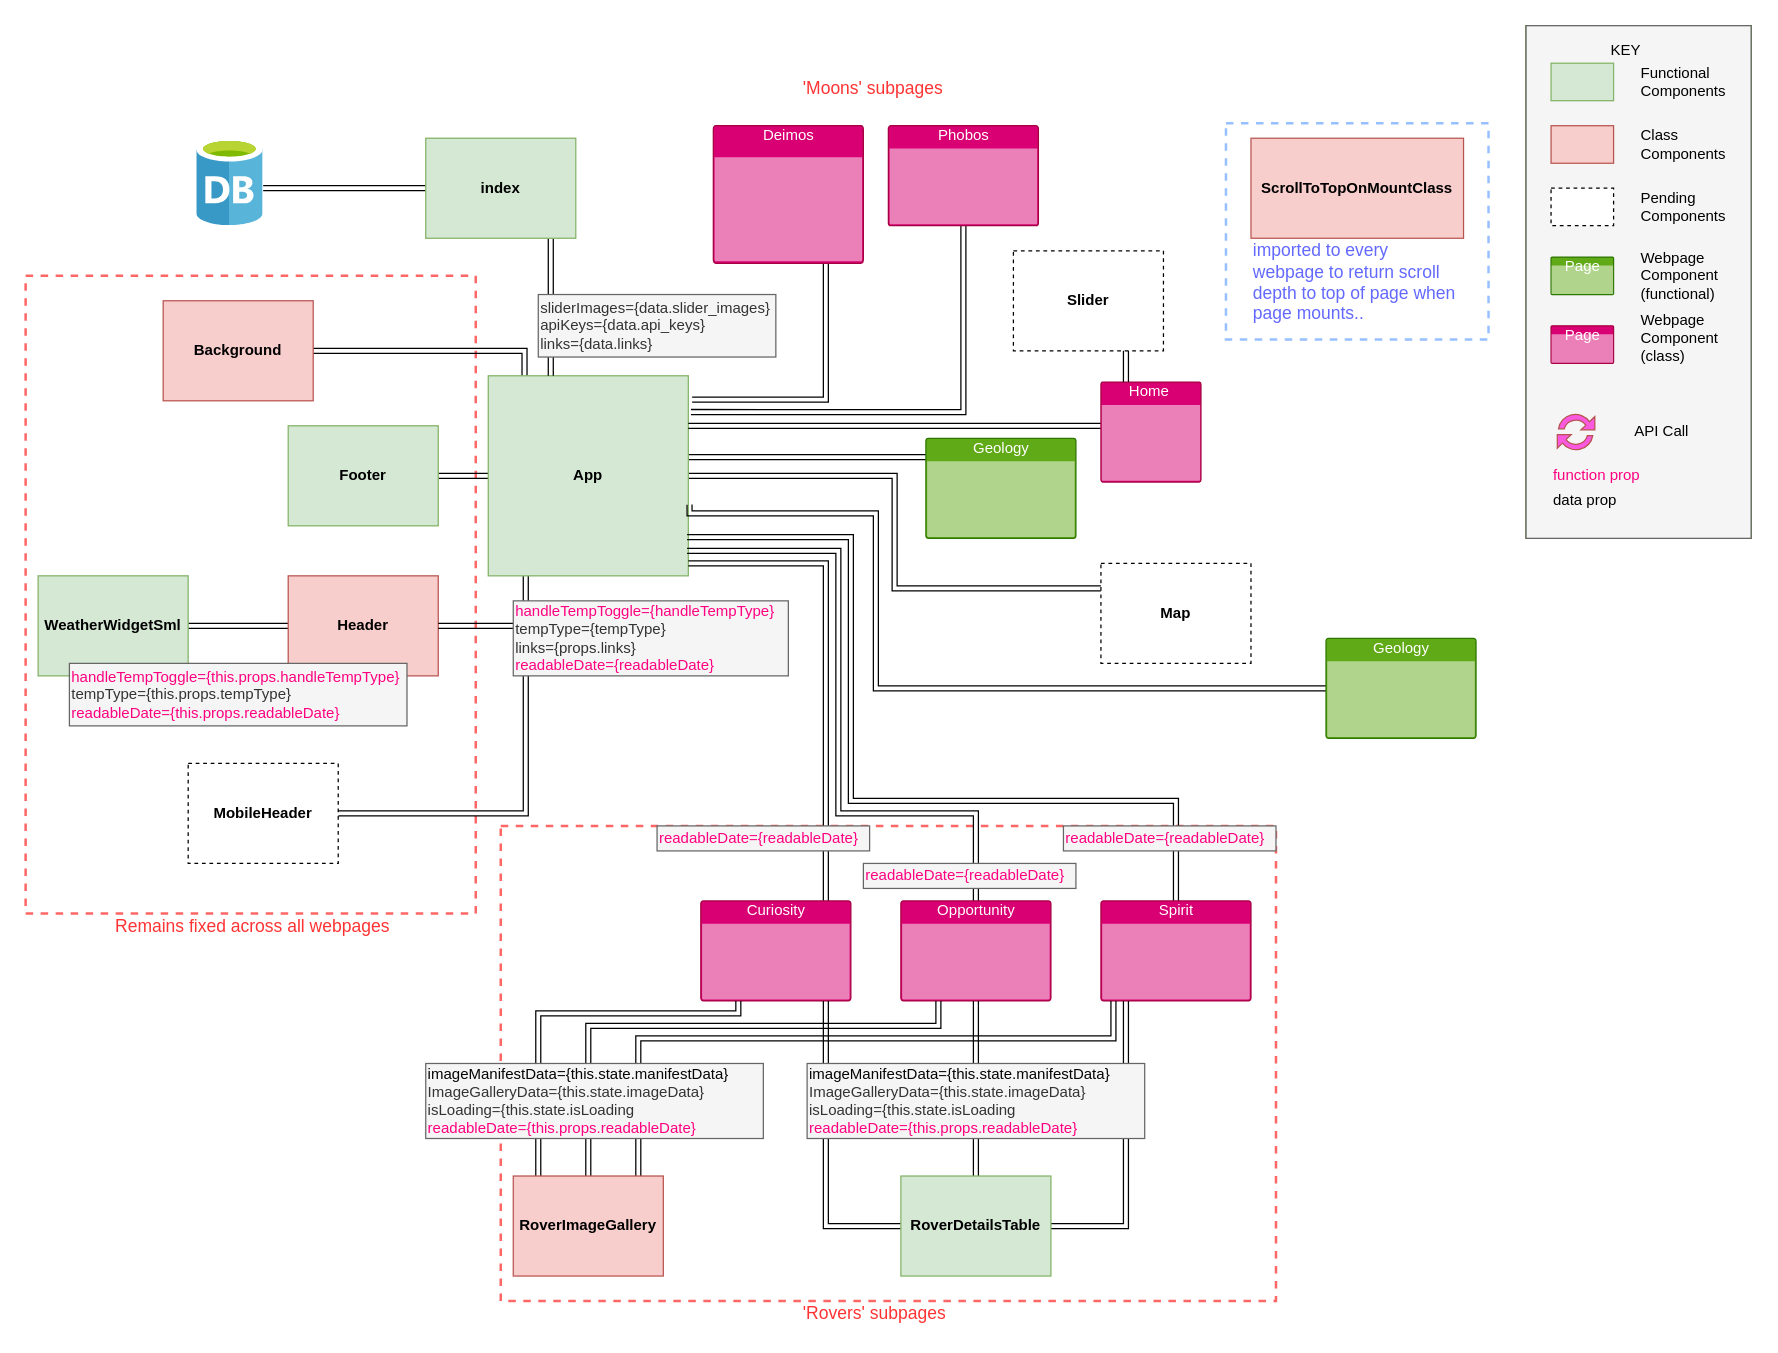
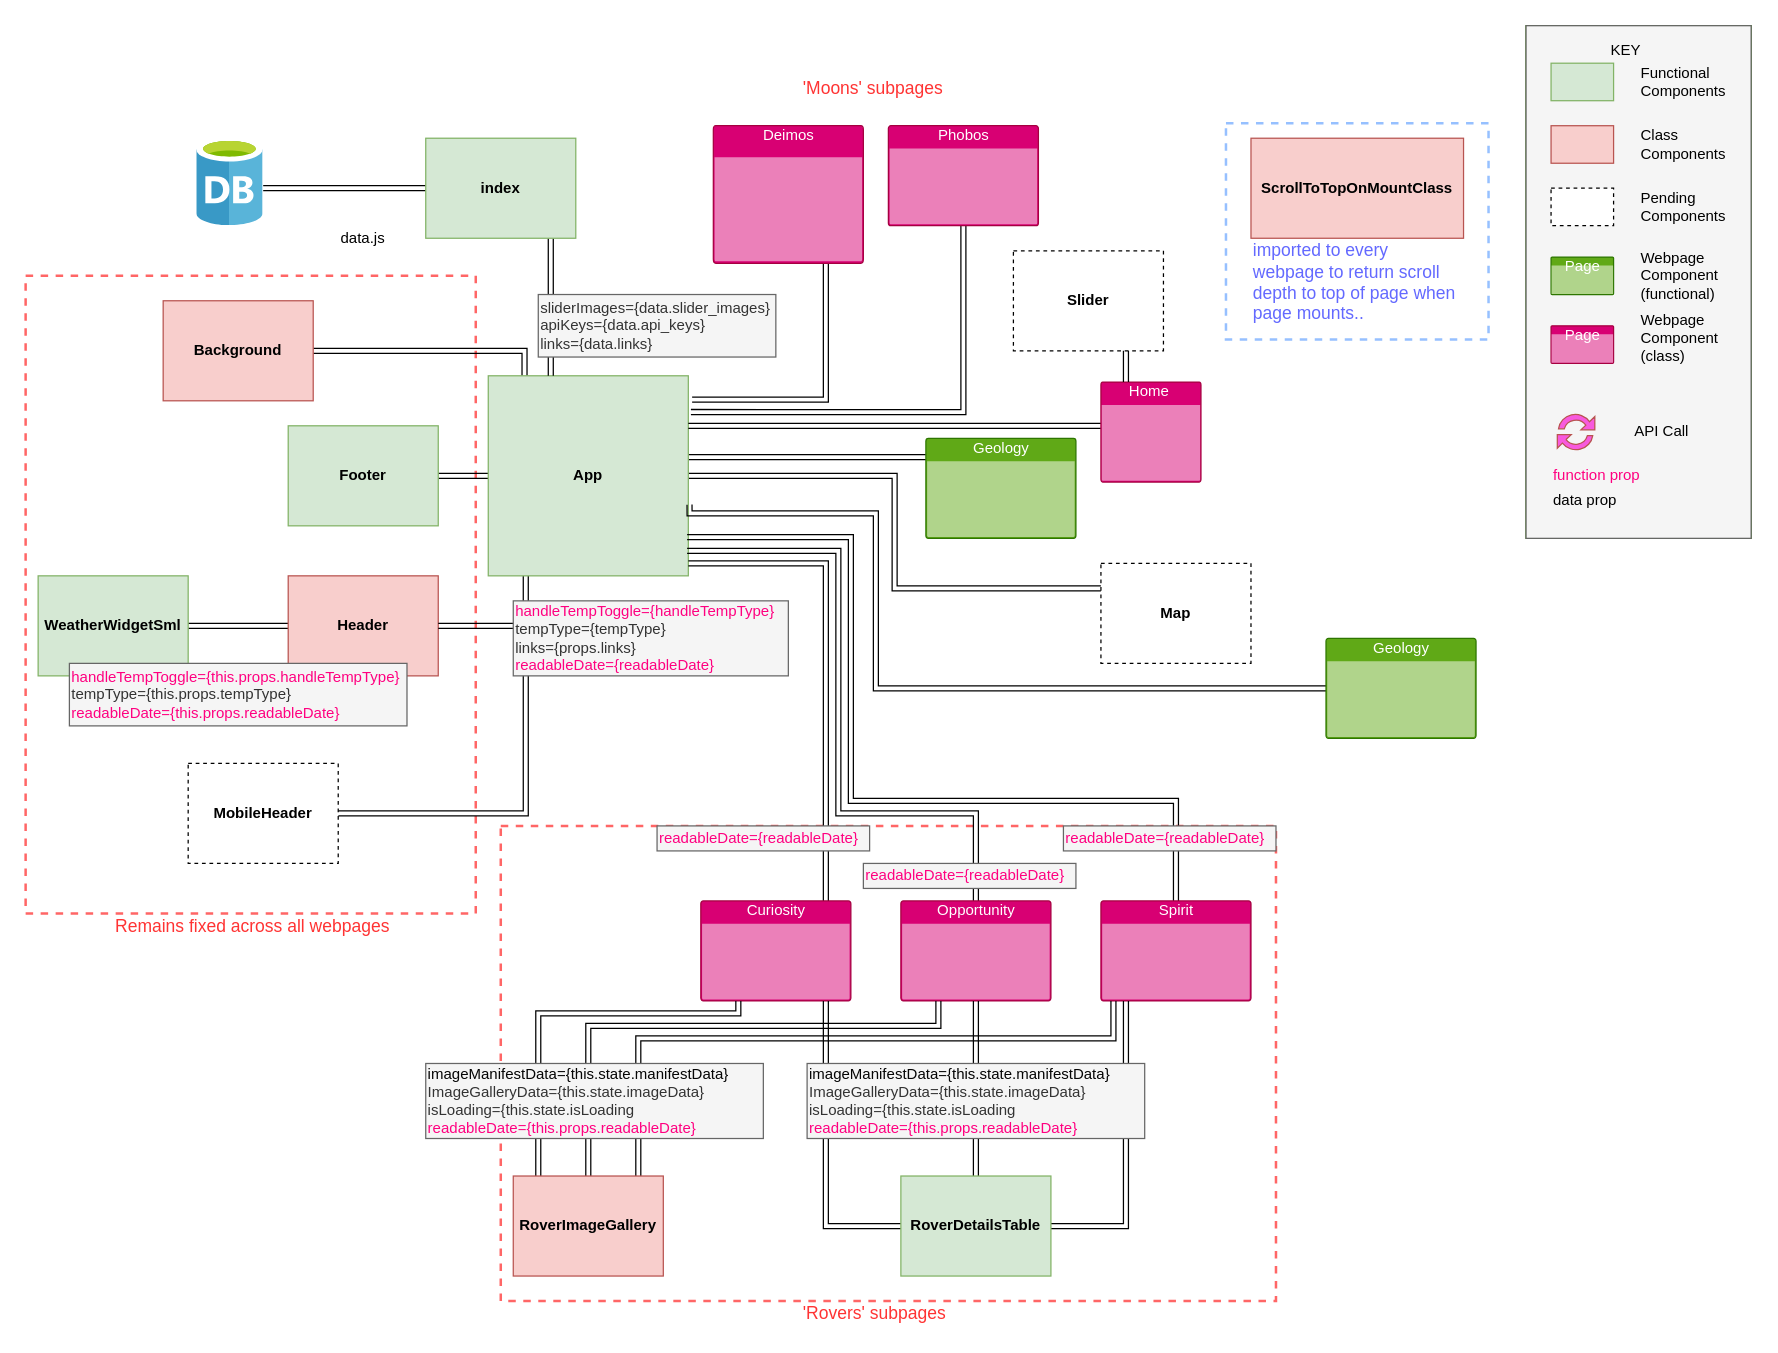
node "data.js": added
